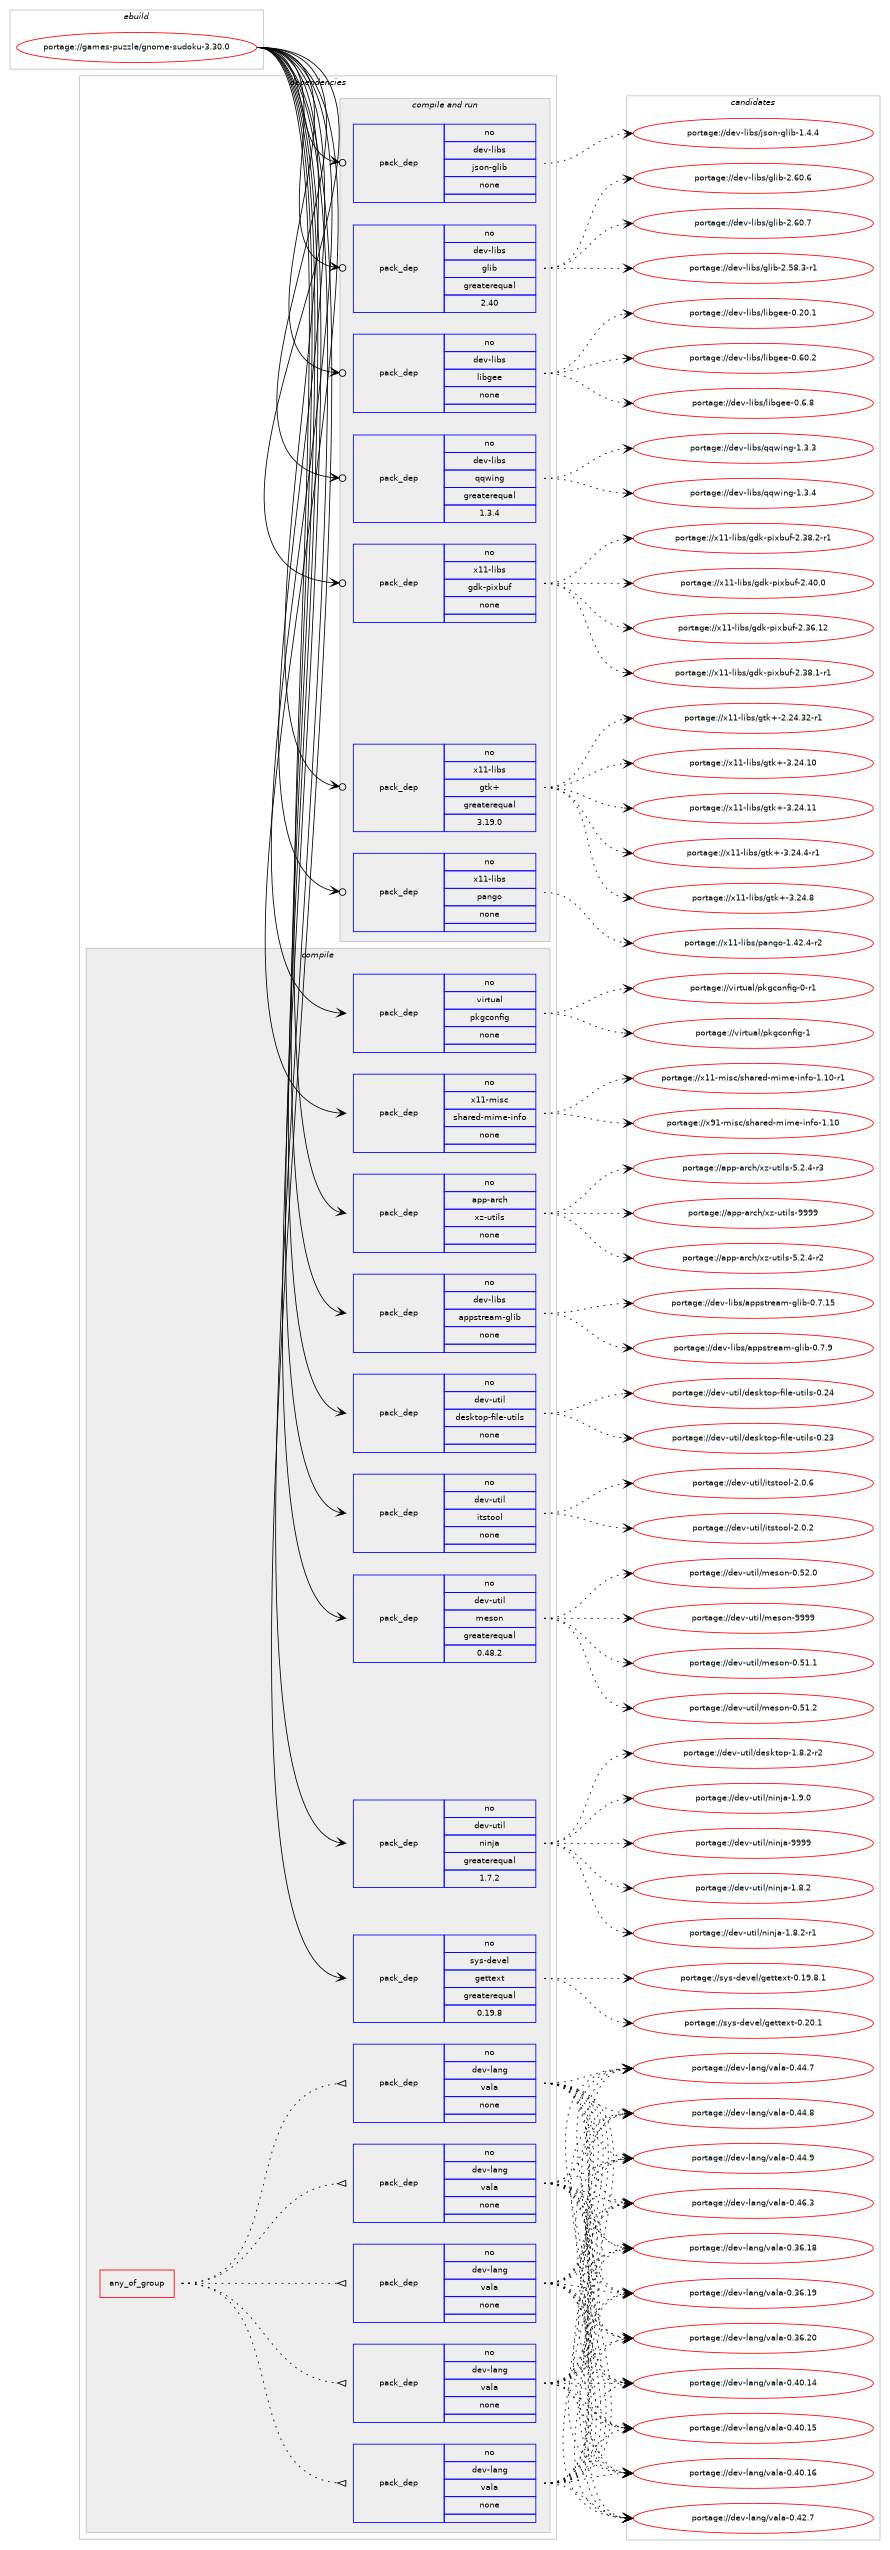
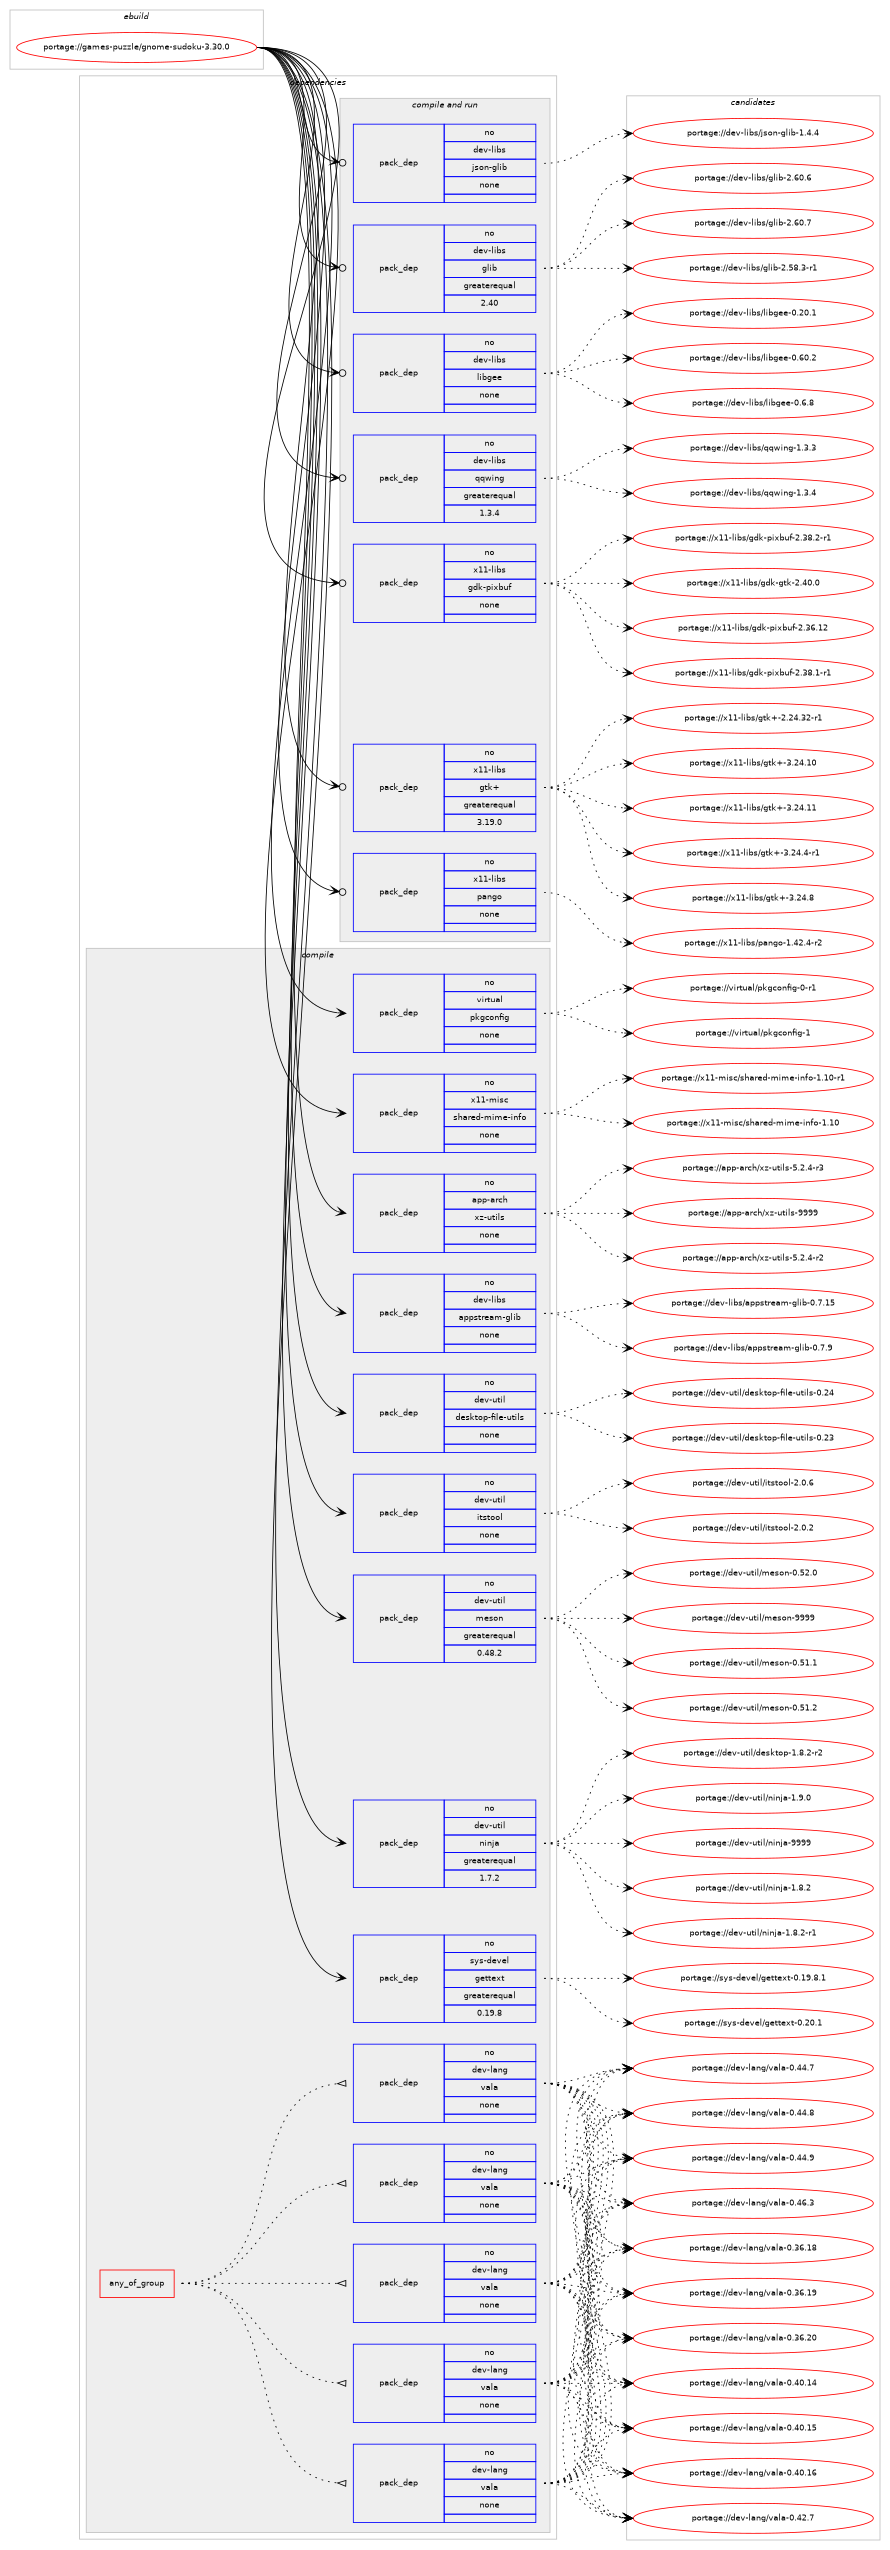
node "portage://x11-libs/gdk-pixbuf-2.40.0": label "portage://x11-libs/gdk-pixbuf-2.40.0" -> "portage://x11-libs/gdk-gtk-2.40.0"
node "portage://x91-misc/shared-mime-info-1.10": label "portage://x91-misc/shared-mime-info-1.10" -> "portage://x11-misc/shared-mime-info-1.10"
